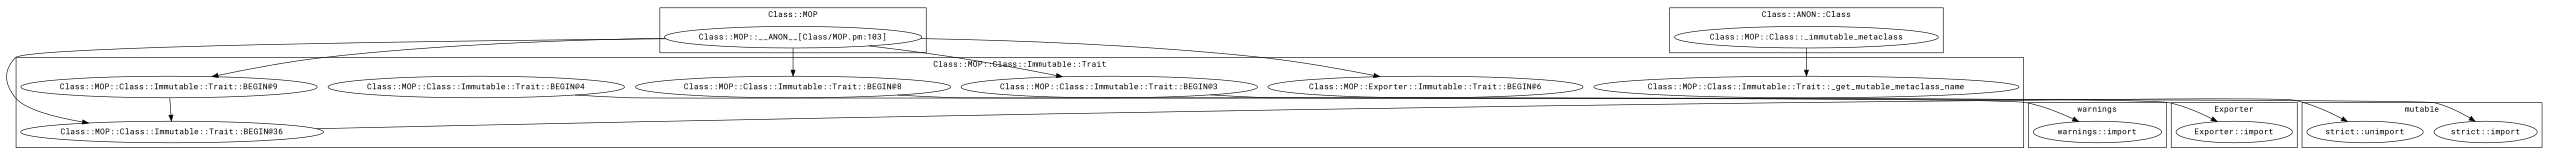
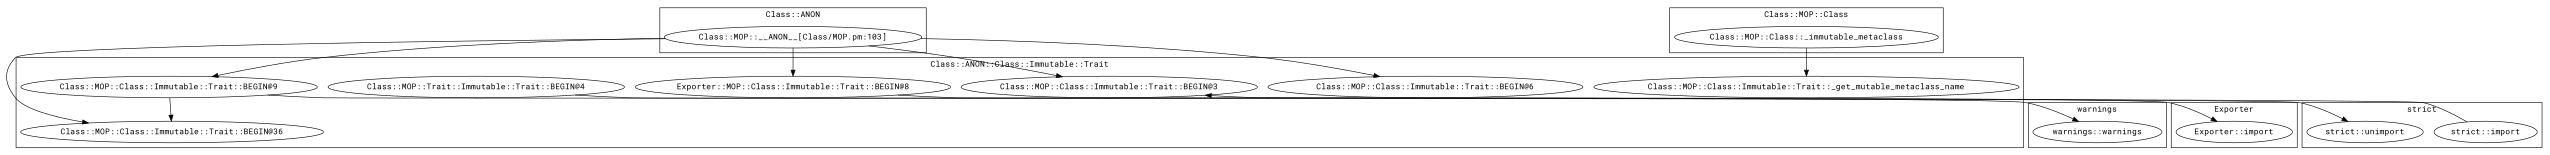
cluster "Class::MOP": label "Class::MOP" -> "Class::ANON"
cluster "Class::ANON::Class": label "Class::ANON::Class" -> "Class::MOP::Class"
cluster "Class::MOP::Class::Immutable::Trait": label "Class::MOP::Class::Immutable::Trait" -> "Class::ANON::Class::Immutable::Trait"
node "Class::MOP::Class::Immutable::Trait::BEGIN@4": label "Class::MOP::Class::Immutable::Trait::BEGIN@4" -> "Class::MOP::Trait::Immutable::Trait::BEGIN@4"
node "Class::MOP::Class::Immutable::Trait::BEGIN@8": label "Class::MOP::Class::Immutable::Trait::BEGIN@8" -> "Exporter::MOP::Class::Immutable::Trait::BEGIN@8"
node "Class::MOP::Exporter::Immutable::Trait::BEGIN@6": label "Class::MOP::Exporter::Immutable::Trait::BEGIN@6" -> "Class::MOP::Class::Immutable::Trait::BEGIN@6"
edge "Class::MOP::Class::Immutable::Trait::BEGIN@3" -> "strict::import": reversed
edge "Class::MOP::Class::Immutable::Trait::BEGIN@36" -> "strict::unimport": now "Class::MOP::Class::Immutable::Trait::BEGIN@9" -> "strict::unimport"
cluster "mutable": label "mutable" -> "strict"
node "warnings::import": label "warnings::import" -> "warnings::warnings"
